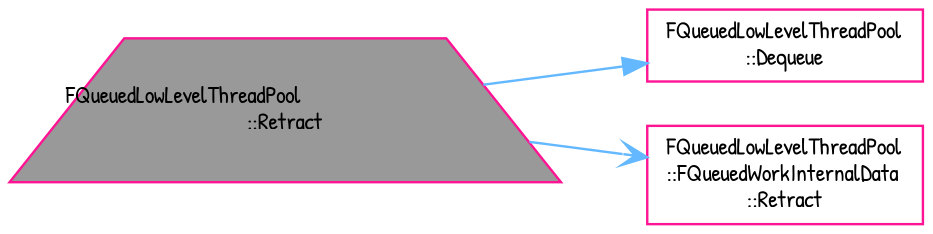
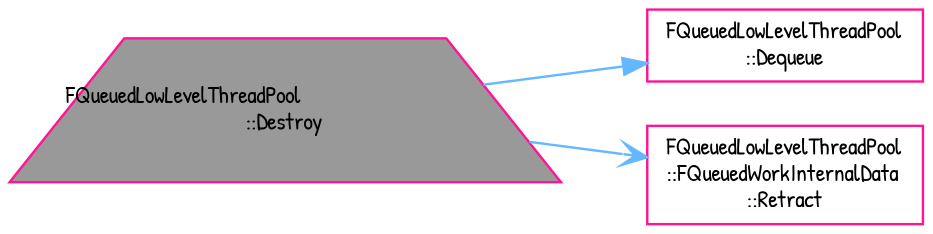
node "FQueuedLowLevelThreadPool ::Retract": label "FQueuedLowLevelThreadPool ::Retract" -> "FQueuedLowLevelThreadPool ::Destroy"
